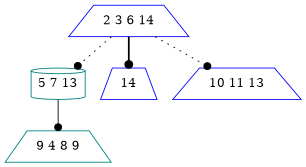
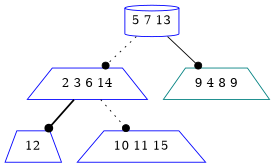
edge "2 3 6 14" -> "5 7 13": reversed
node "5 7 13": color teal -> blue
node "14": label "14" -> "12"
node "10 11 13": label "10 11 13" -> "10 11 15"
